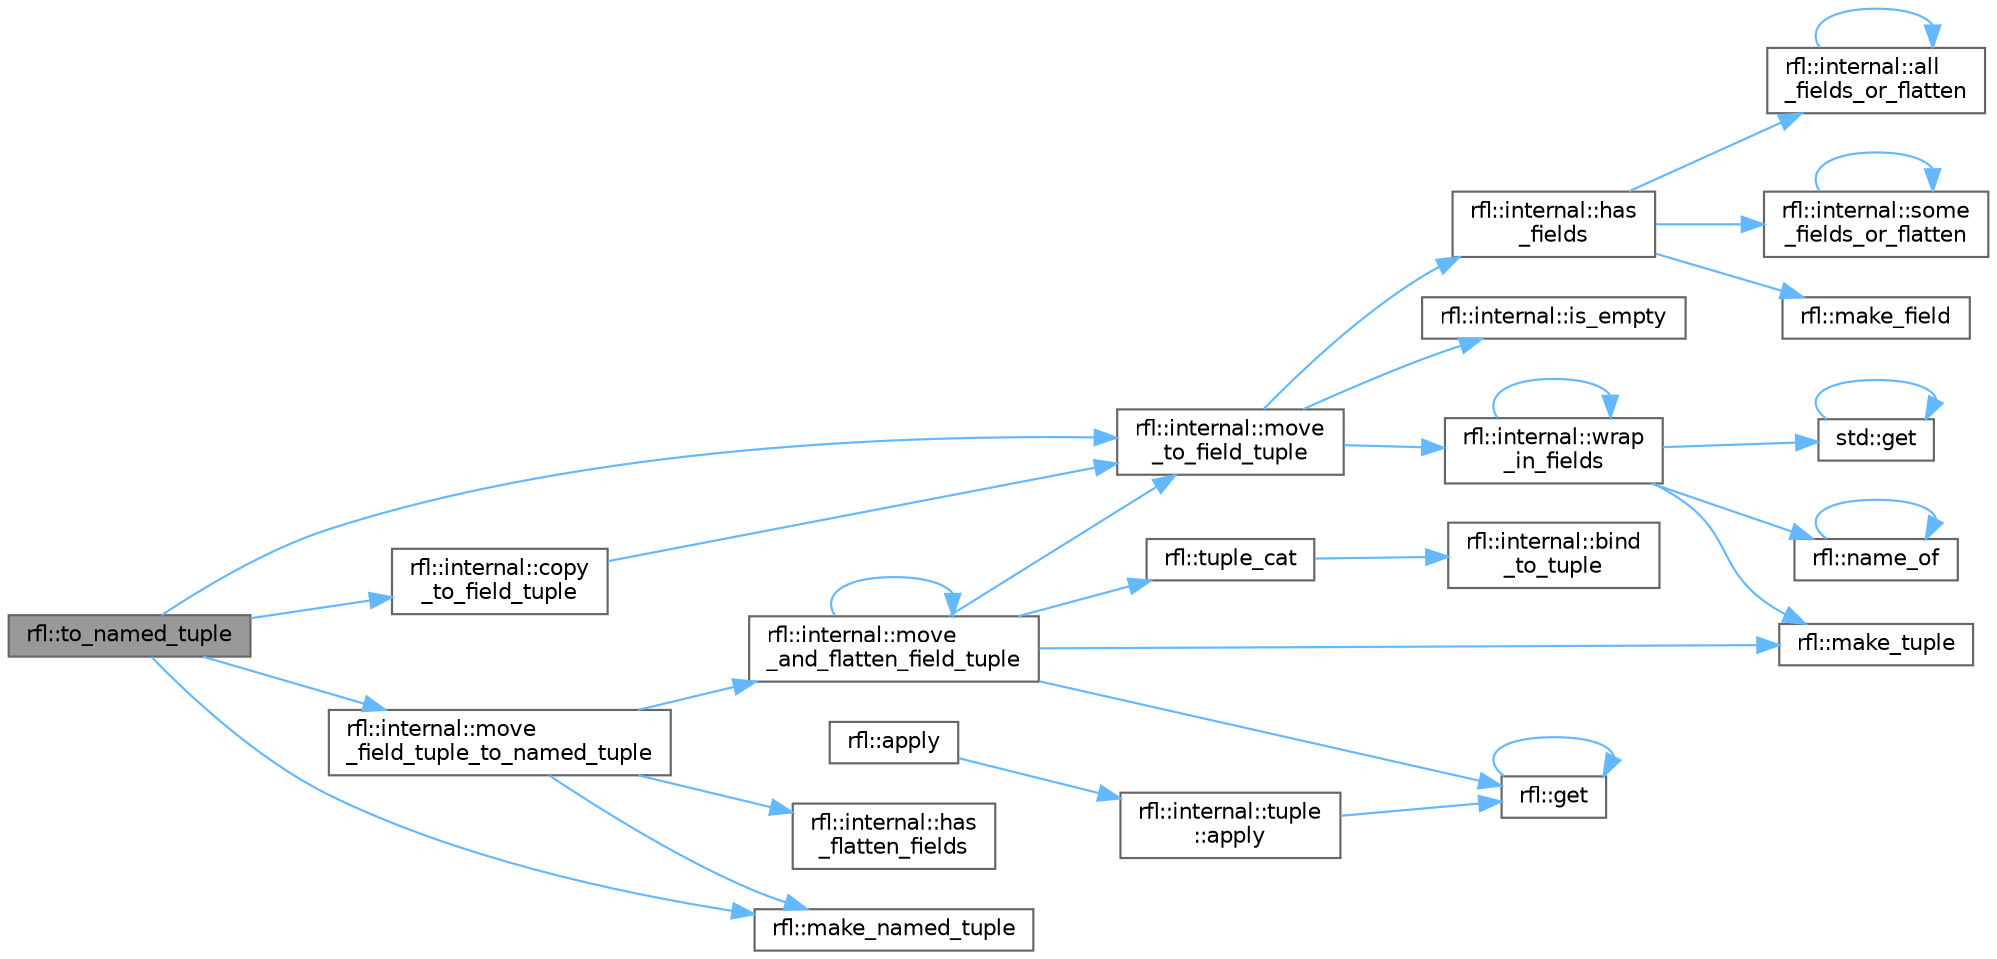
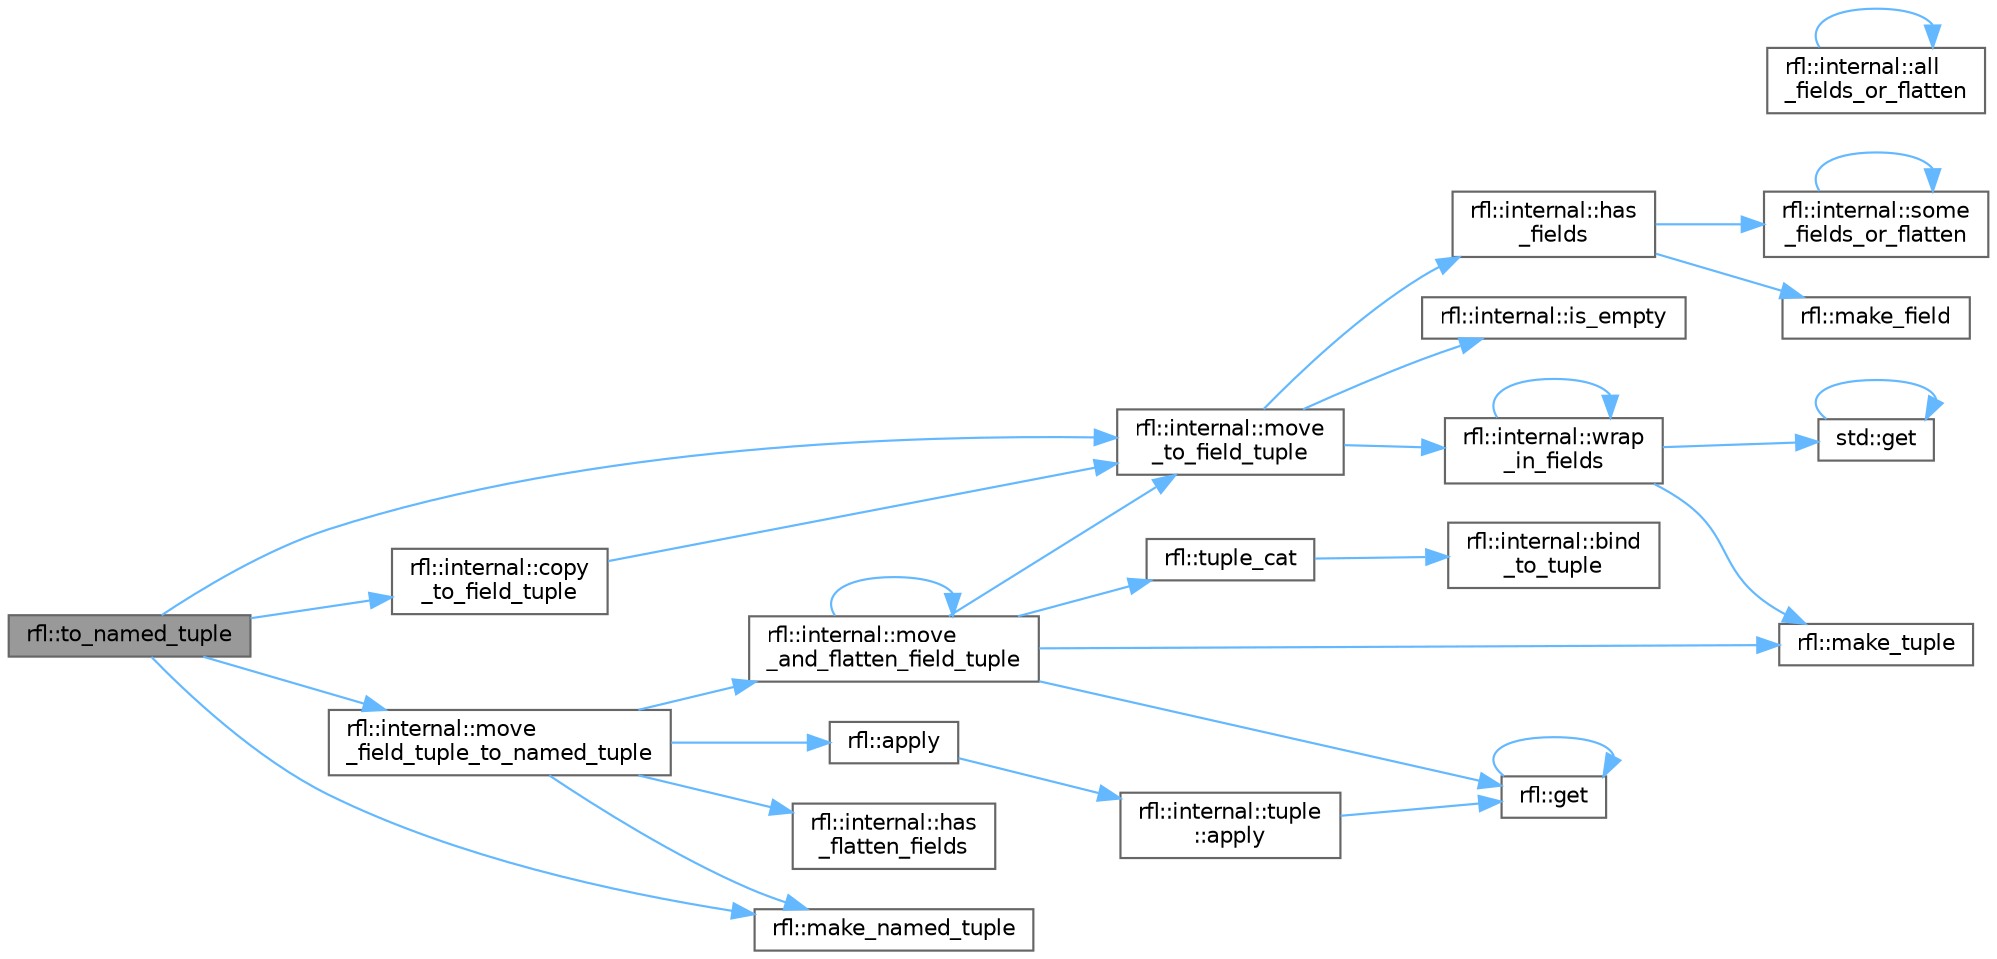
edge "rfl::internal::has _fields" -> "rfl::internal::all _fields_or_flatten": removed
node "rfl::name_of": removed
edge "rfl::internal::move _field_tuple_to_named_tuple" -> "rfl::apply": added
